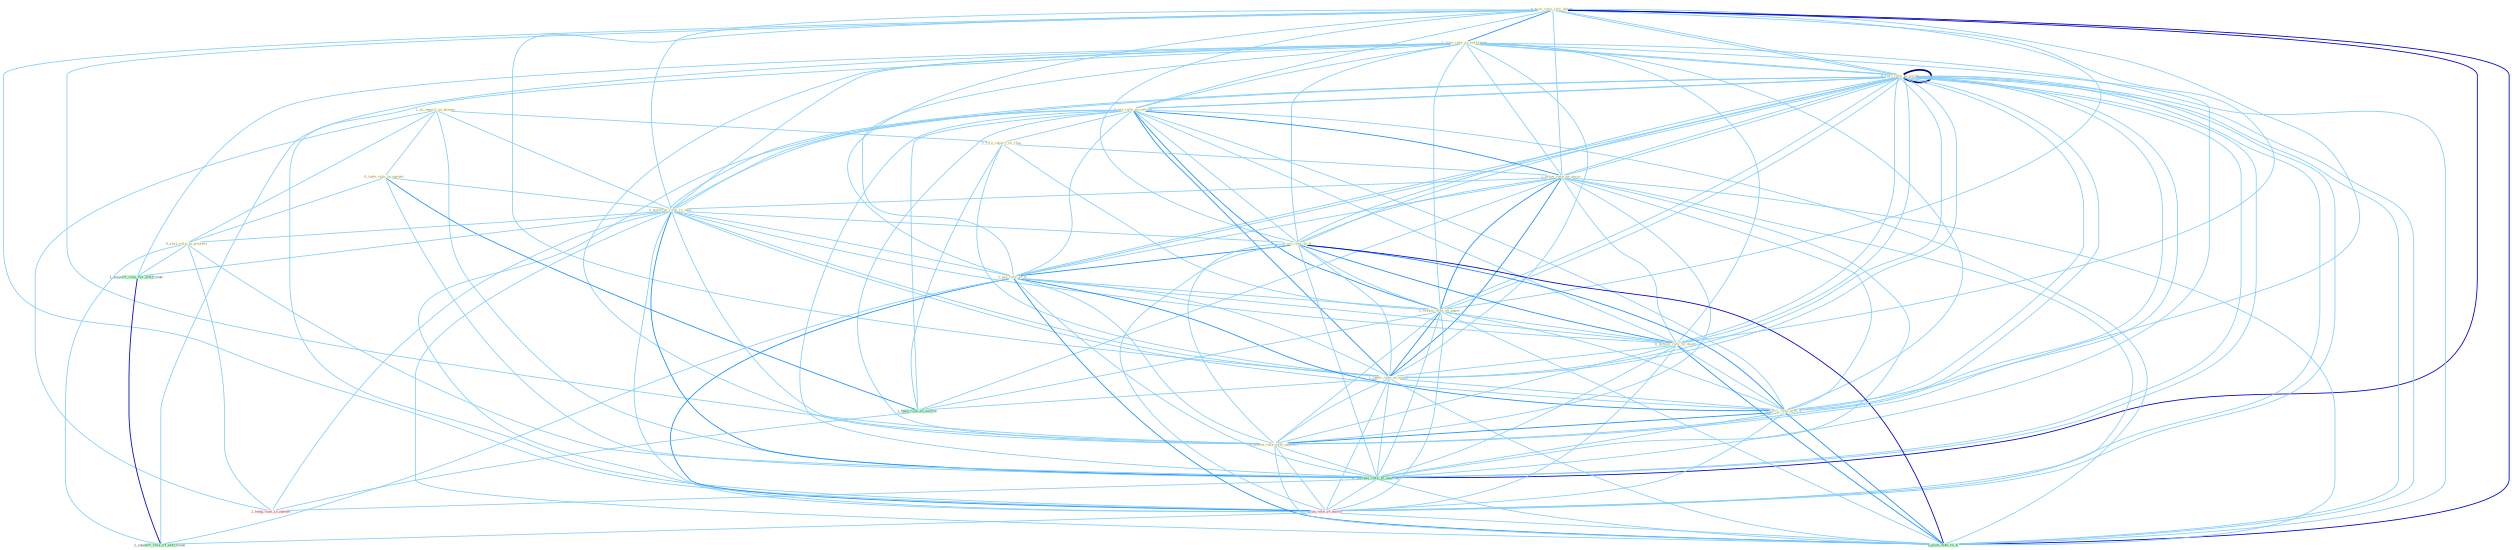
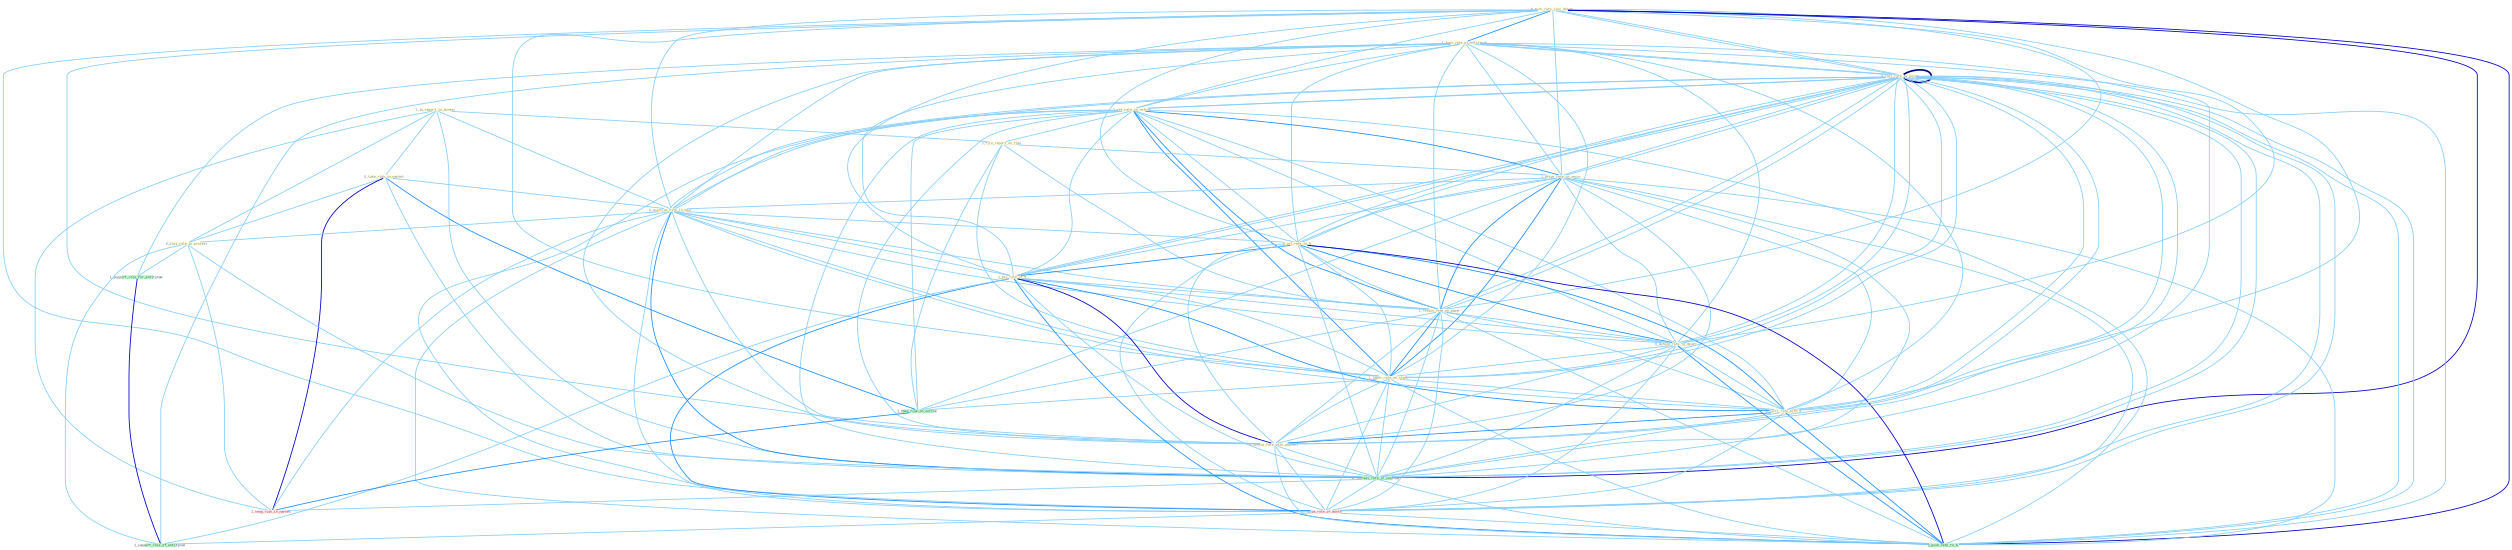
node "5_set_rate_on_refund": label "5_set_rate_on_refund" -> "1_set_rate_on_refund"
edge "1_turn_rate_at_entitynam" -- "1_wa_rate_of_month": removed
edge "0_question_rate_in_hear" -- "1_support_role_for_entitynam": now "0_question_rate_in_hear" -- "1_retain_rate_on_paper"
edge "0_take_risk_in_market" -- "1_hedg_risk_in_market": added
edge "1_pai_rate_of_%" -- "0_confus_rate_with_payment": color #87cefa -> #0000cd
edge "1_take_risk_on_outcom" -- "1_hedg_risk_in_market": color #87cefa -> #1e90ff
